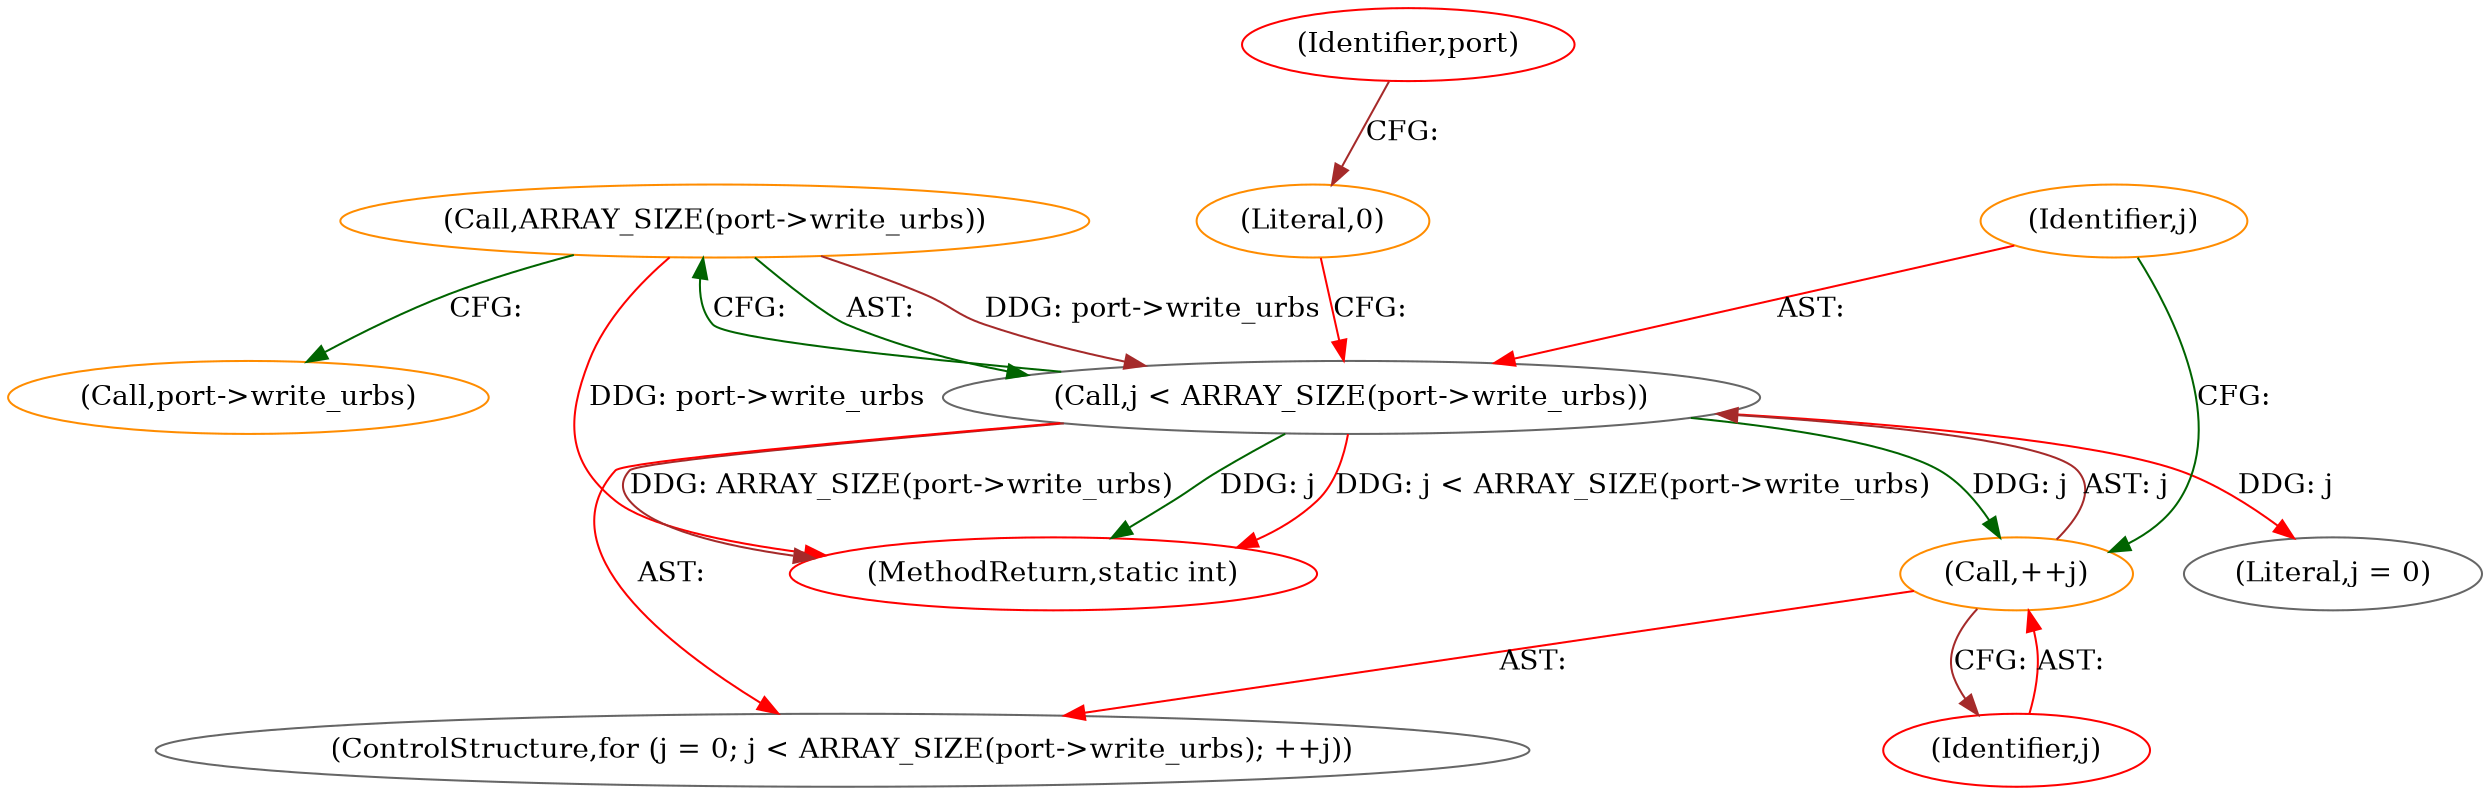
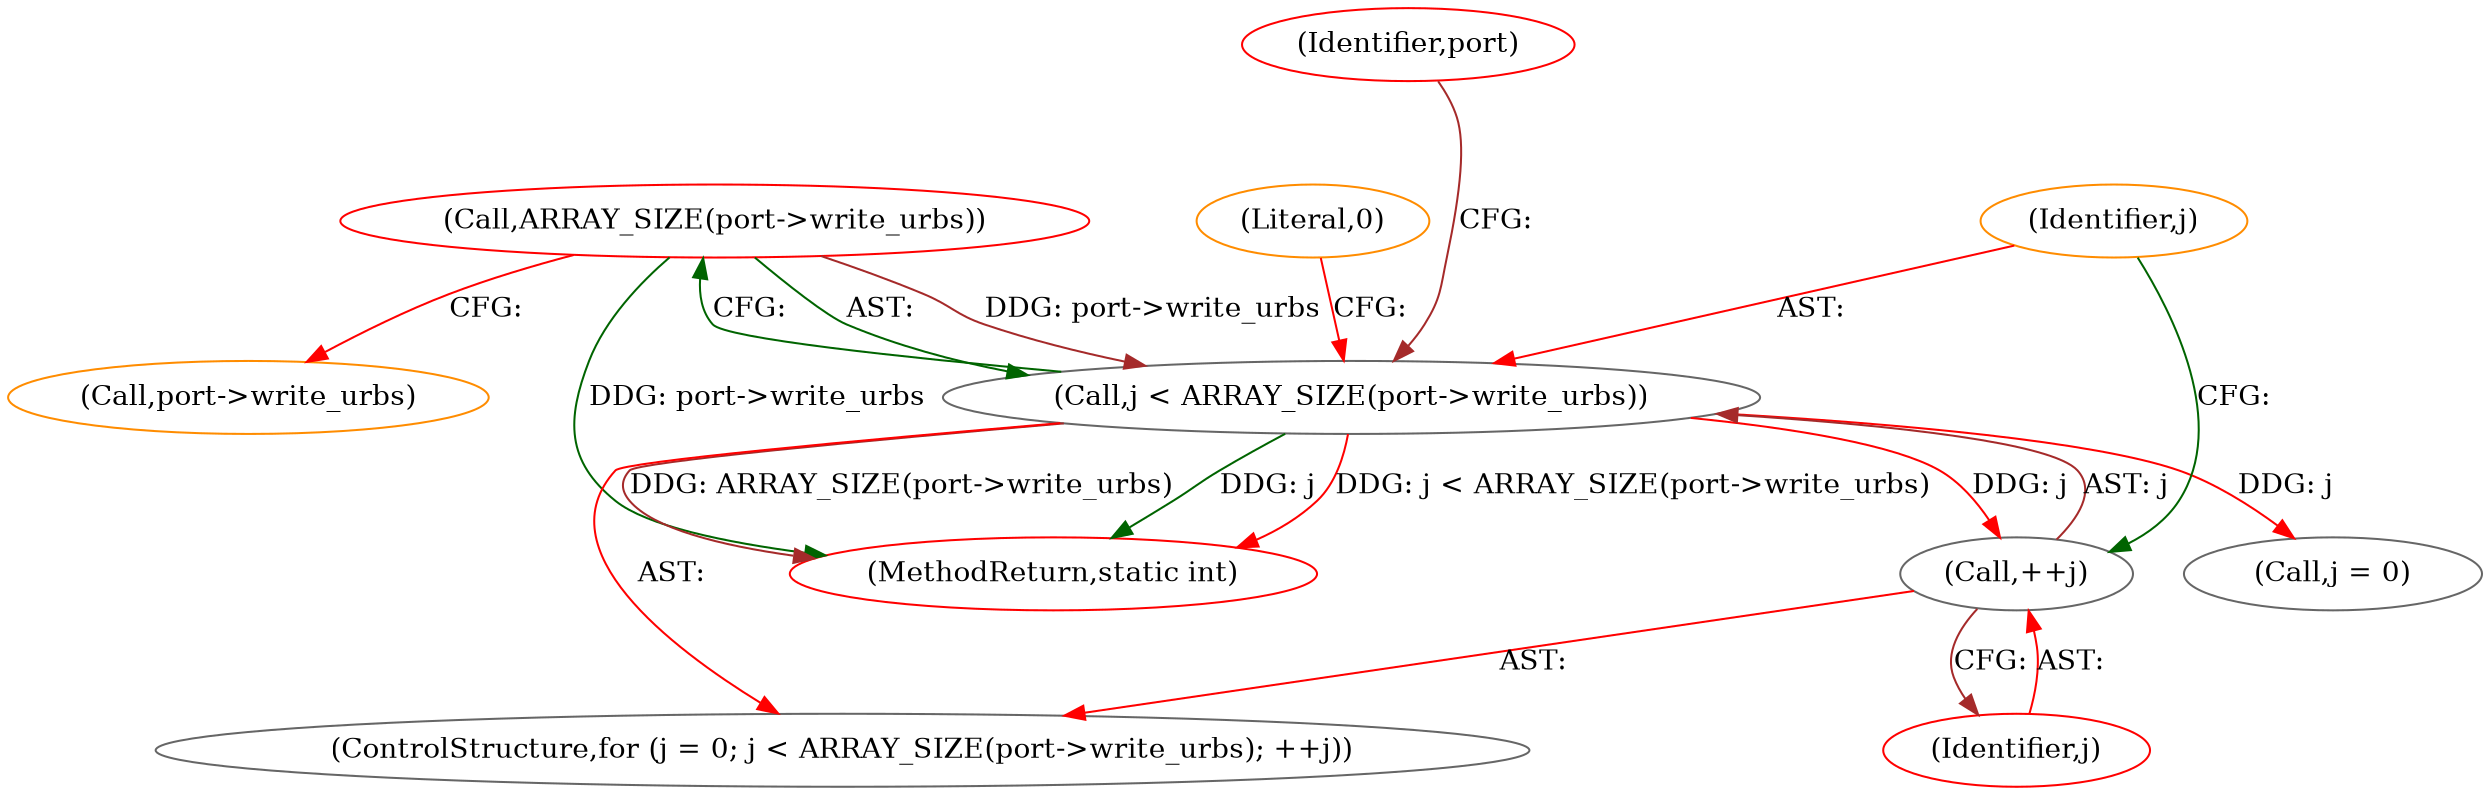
edge "(Identifier,port)" -> "(Literal,0)": now "(Identifier,port)" -> "(Call,j < ARRAY_SIZE(port->write_urbs))"
node "(Call,ARRAY_SIZE(port->write_urbs))": color darkorange -> red
edge "(Call,ARRAY_SIZE(port->write_urbs))" -> "(Call,port->write_urbs)": color darkgreen -> red
edge "(Call,j < ARRAY_SIZE(port->write_urbs))" -> "(Call,++j)": color darkgreen -> red
edge "(Call,ARRAY_SIZE(port->write_urbs))" -> "(MethodReturn,static int)": color red -> darkgreen
node "(Call,++j)": color darkorange -> gray40
node "(Literal,j = 0)": label "(Literal,j = 0)" -> "(Call,j = 0)"
